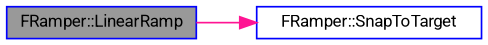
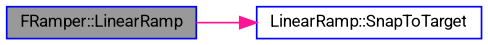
node "FRamper::SnapToTarget": label "FRamper::SnapToTarget" -> "LinearRamp::SnapToTarget"
